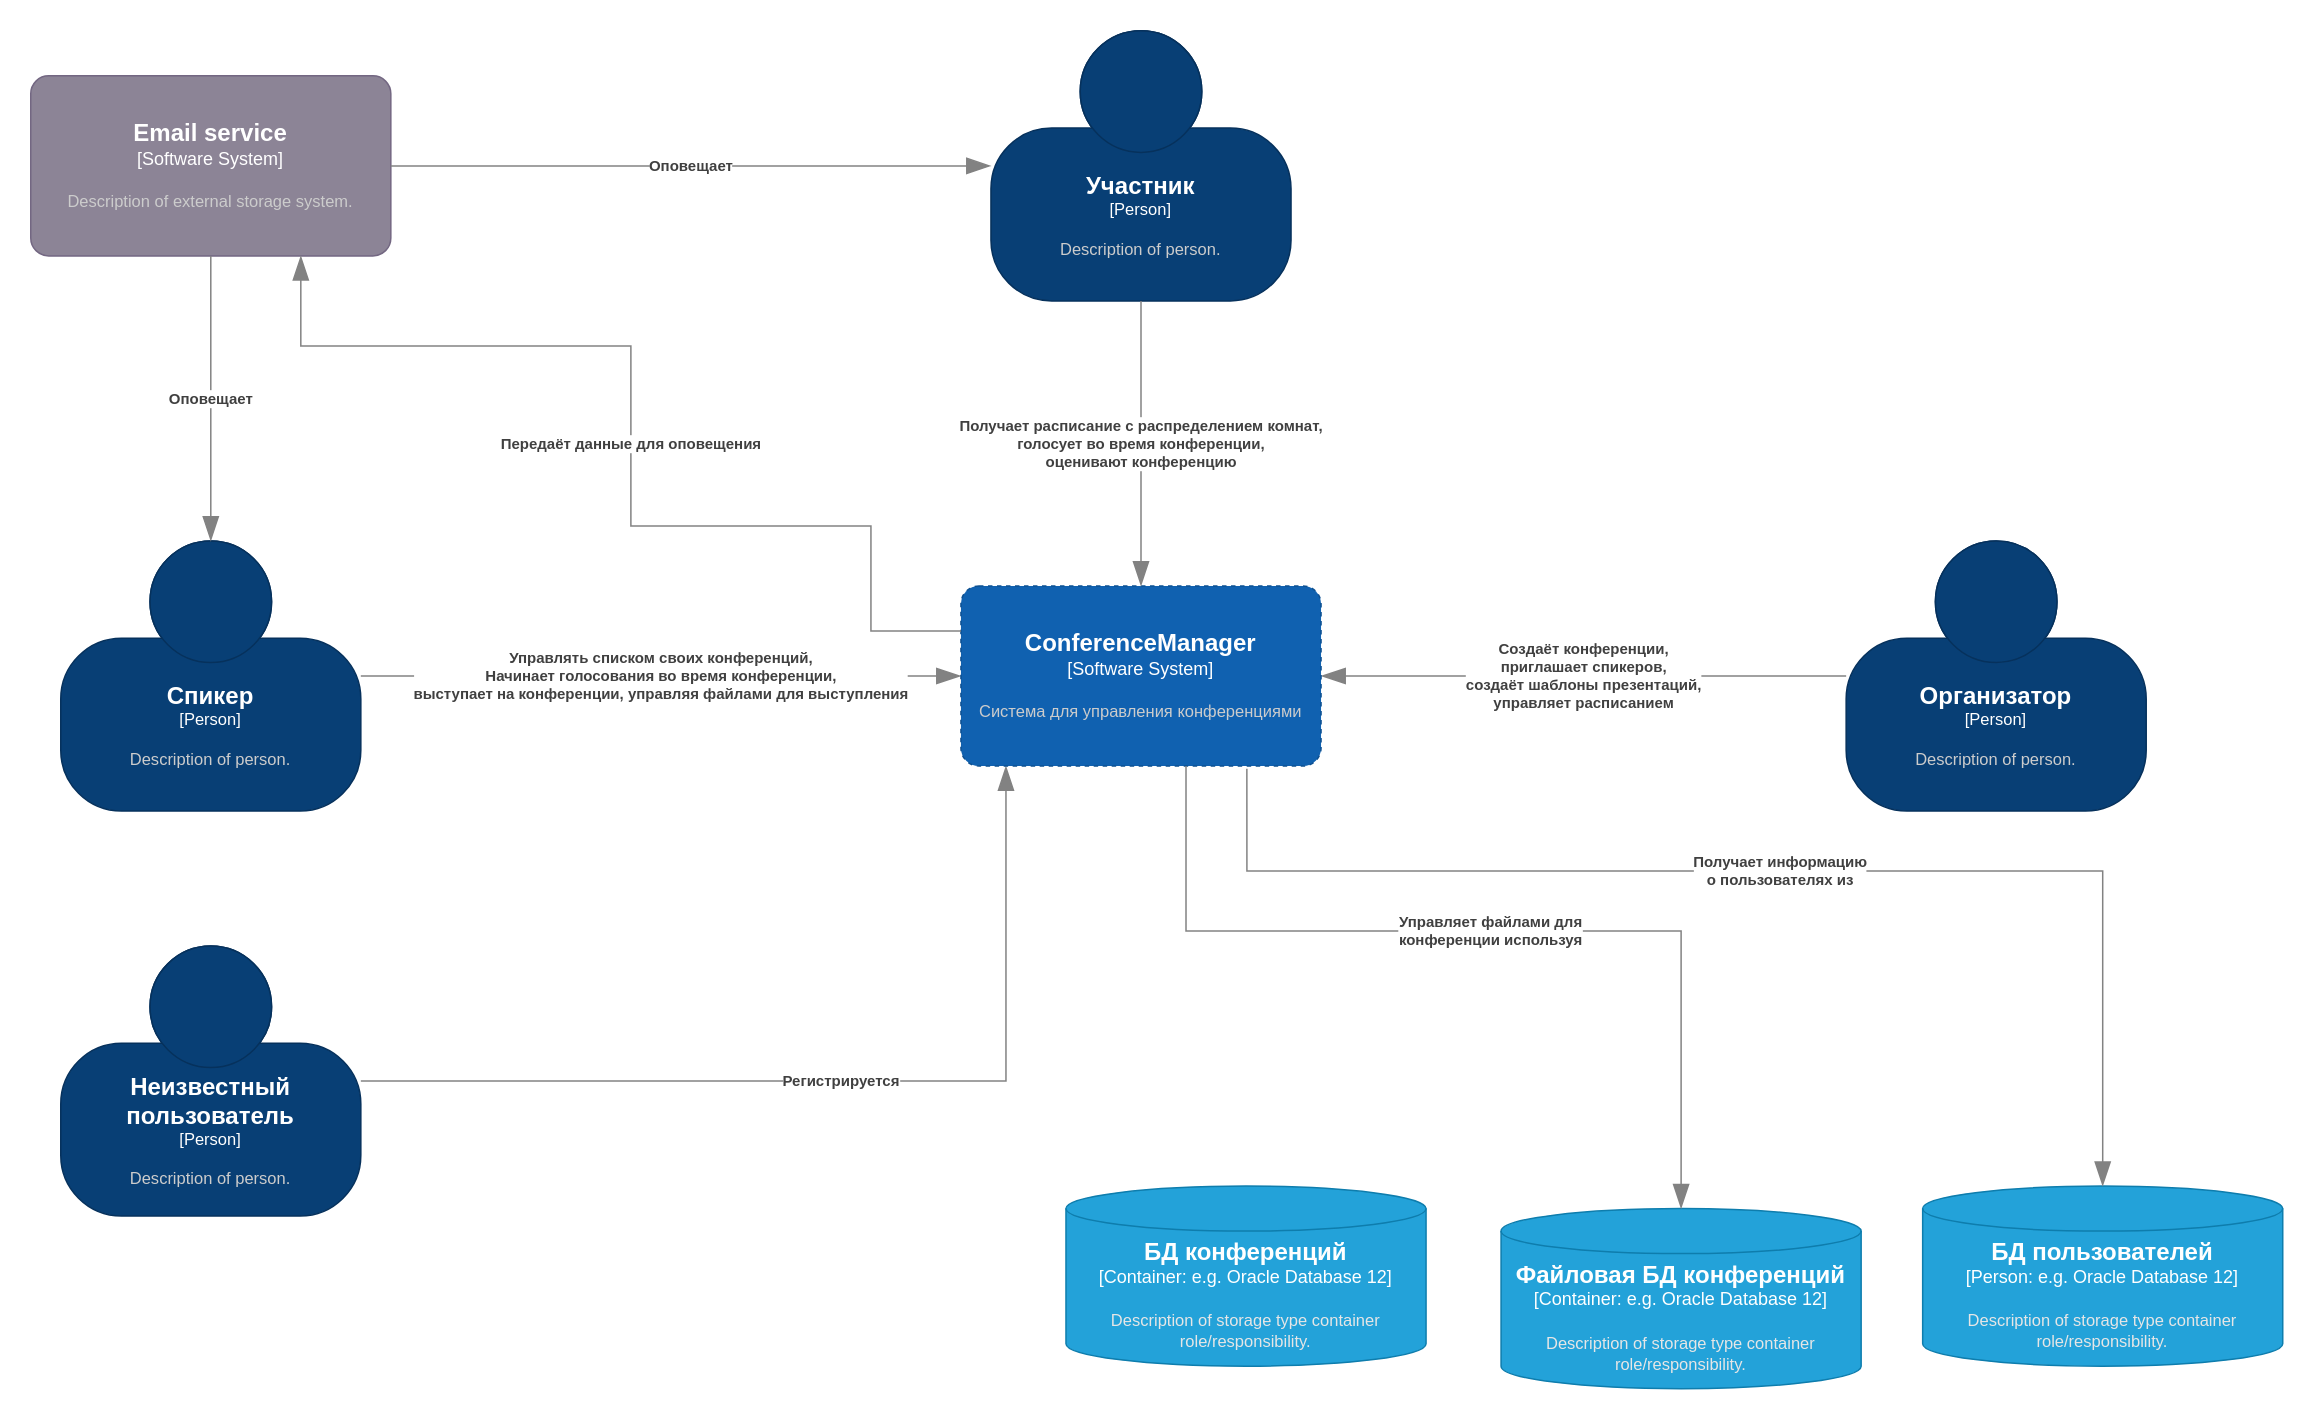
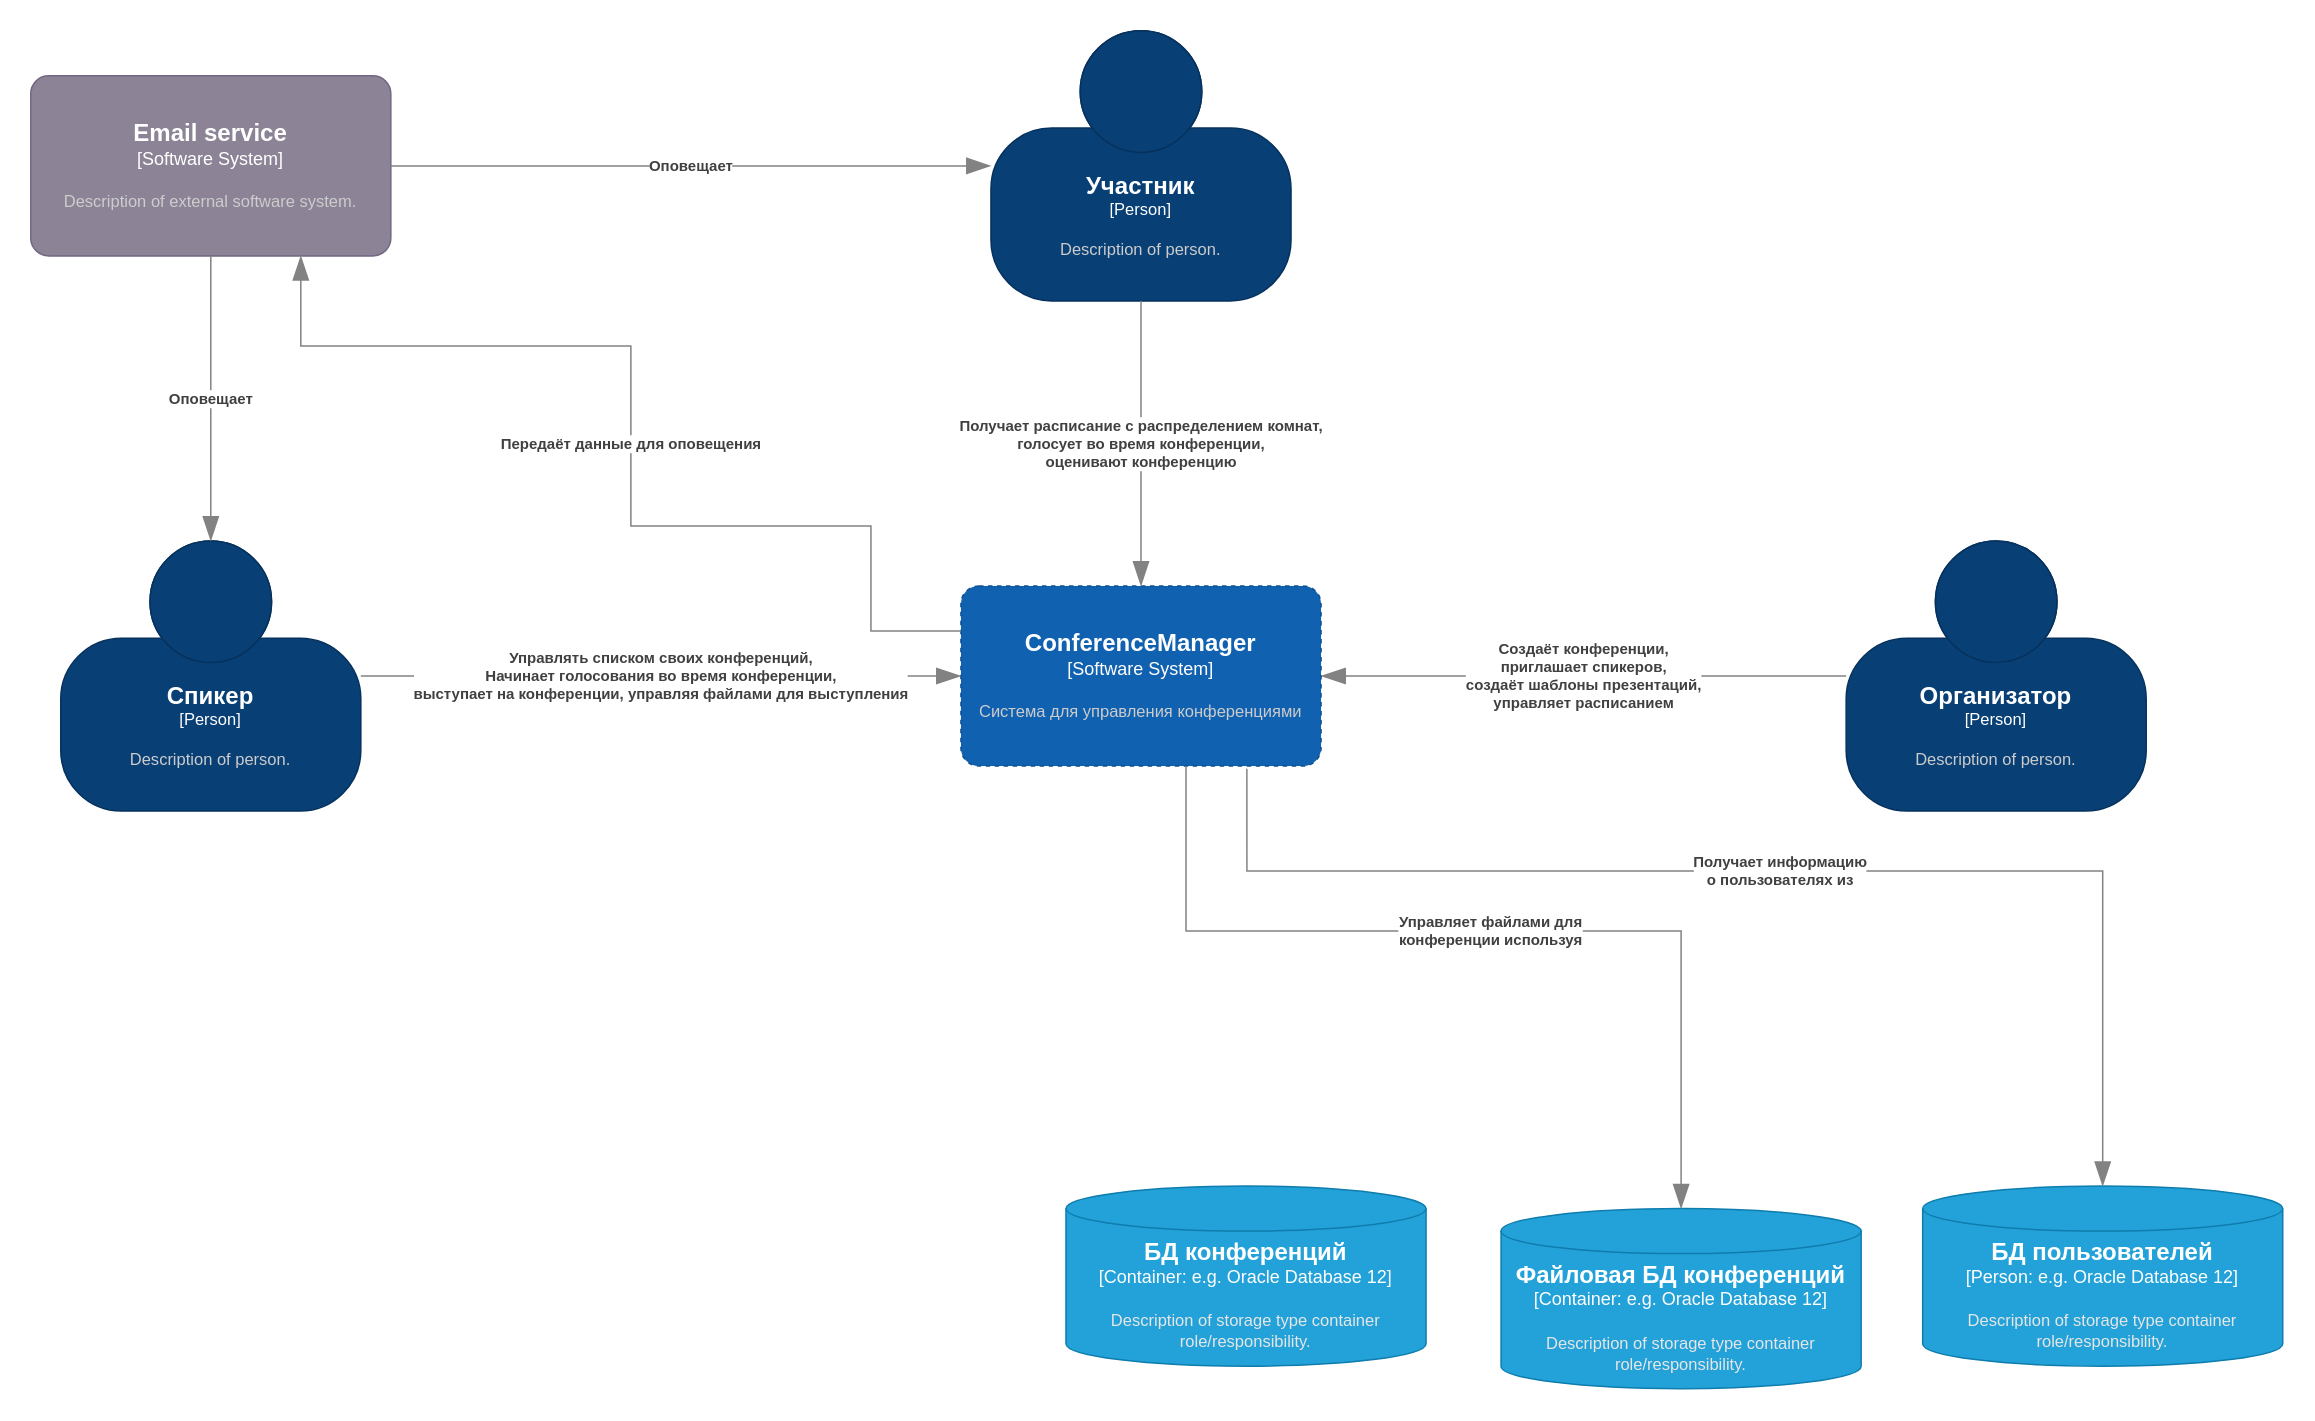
node "Email service [Software System] Description of external storage system.": label "Email service [Software System] Description of external storage system." -> "Email service [Software System] Description of external software system."
edge "Неизвестный пользователь [Person] Description of person." -> "ConferenceManager [Software System] Система для управления конференциями": removed, label "Регистрируется"
node "Неизвестный пользователь [Person] Description of person.": removed
